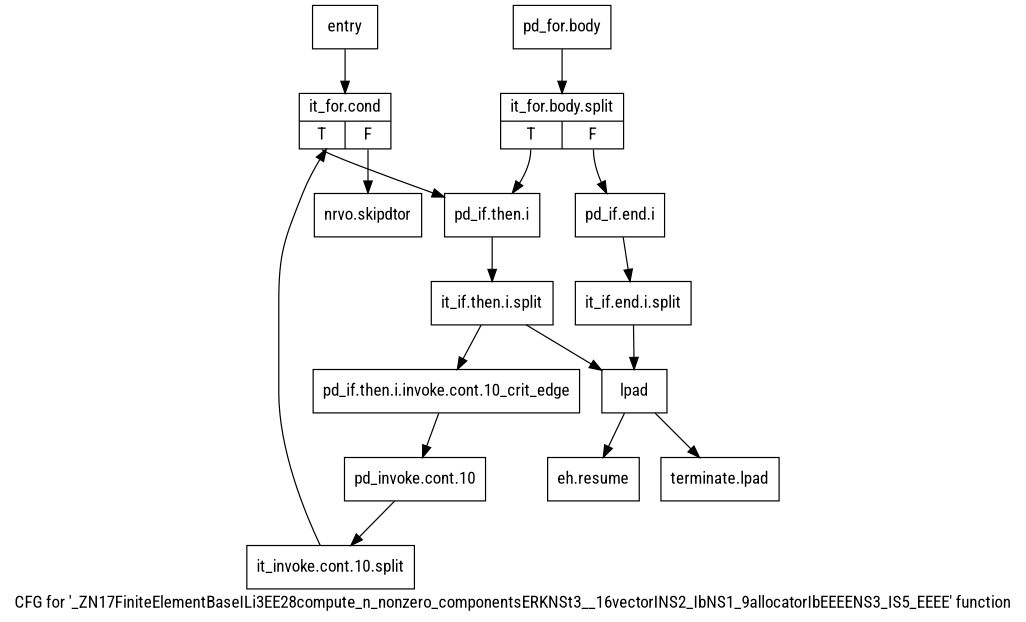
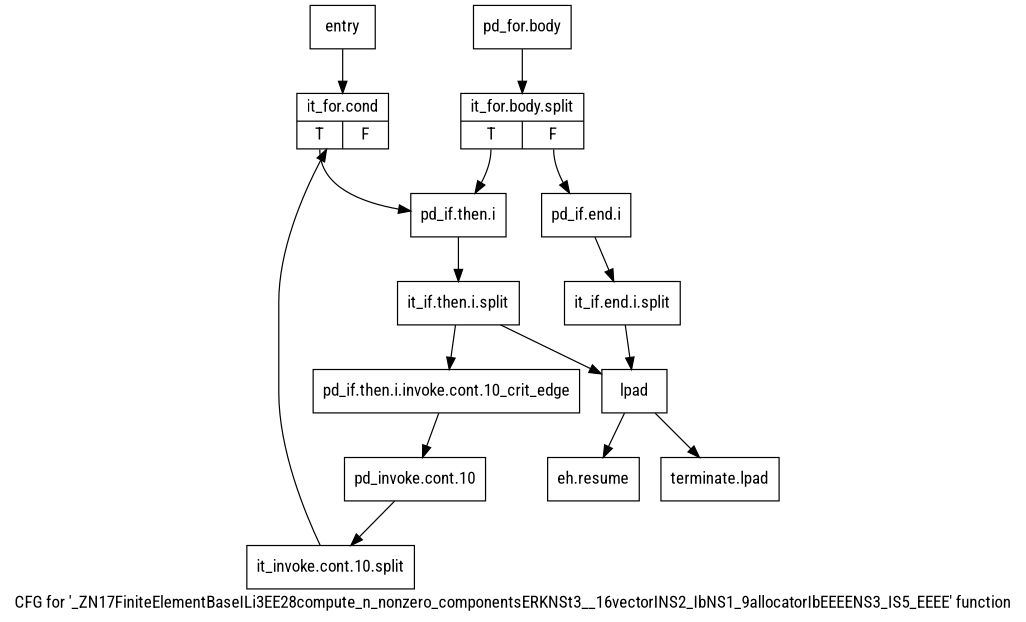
node "nrvo.skipdtor": removed
